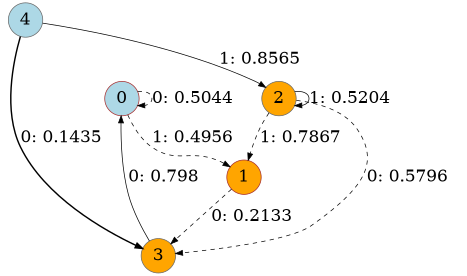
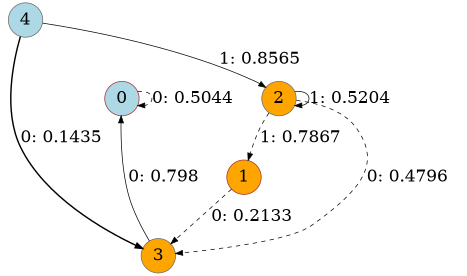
edge "0" -> "1": removed, label "1: 0.4956"
edge "2" -> "3": label "0: 0.5796   " -> "0: 0.4796   "
